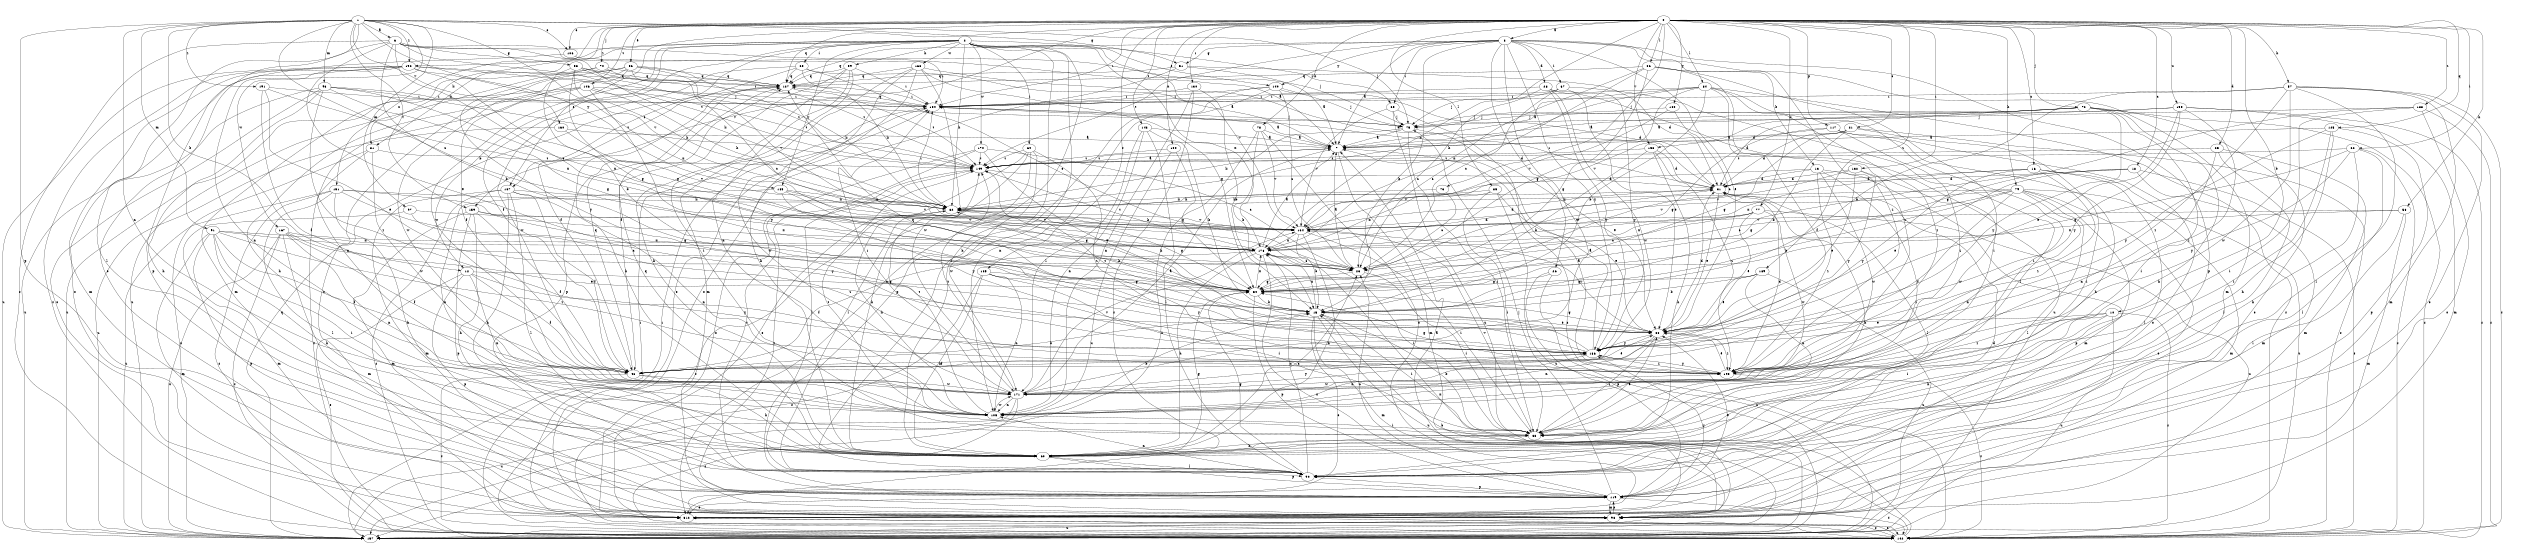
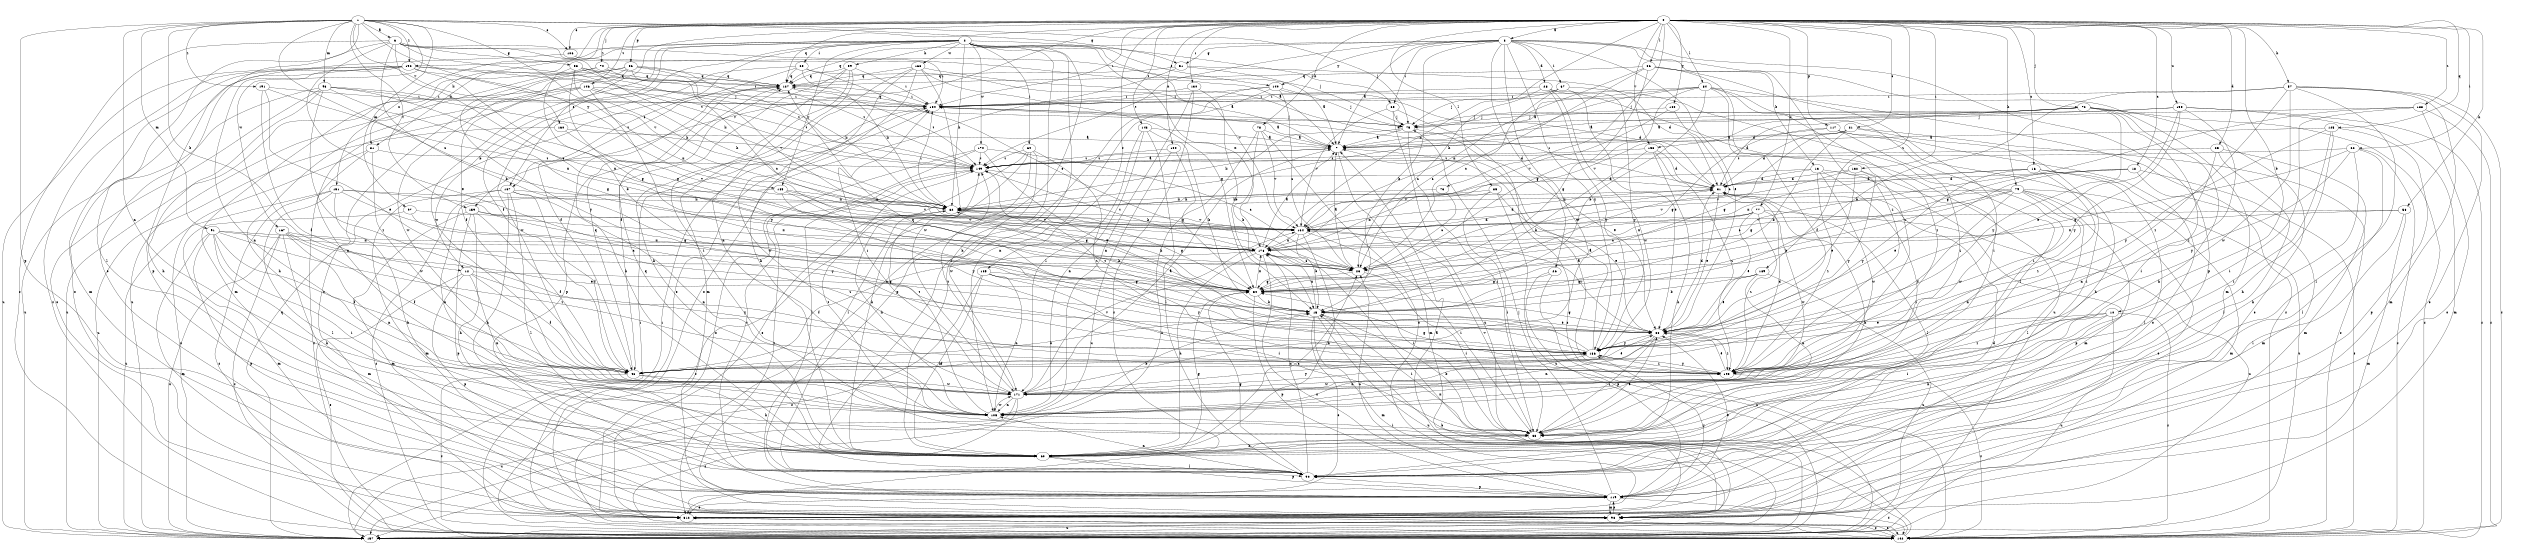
edge "0" -> "36": label "e" -> "p"
edge "77" -> "193": added, label "z"
